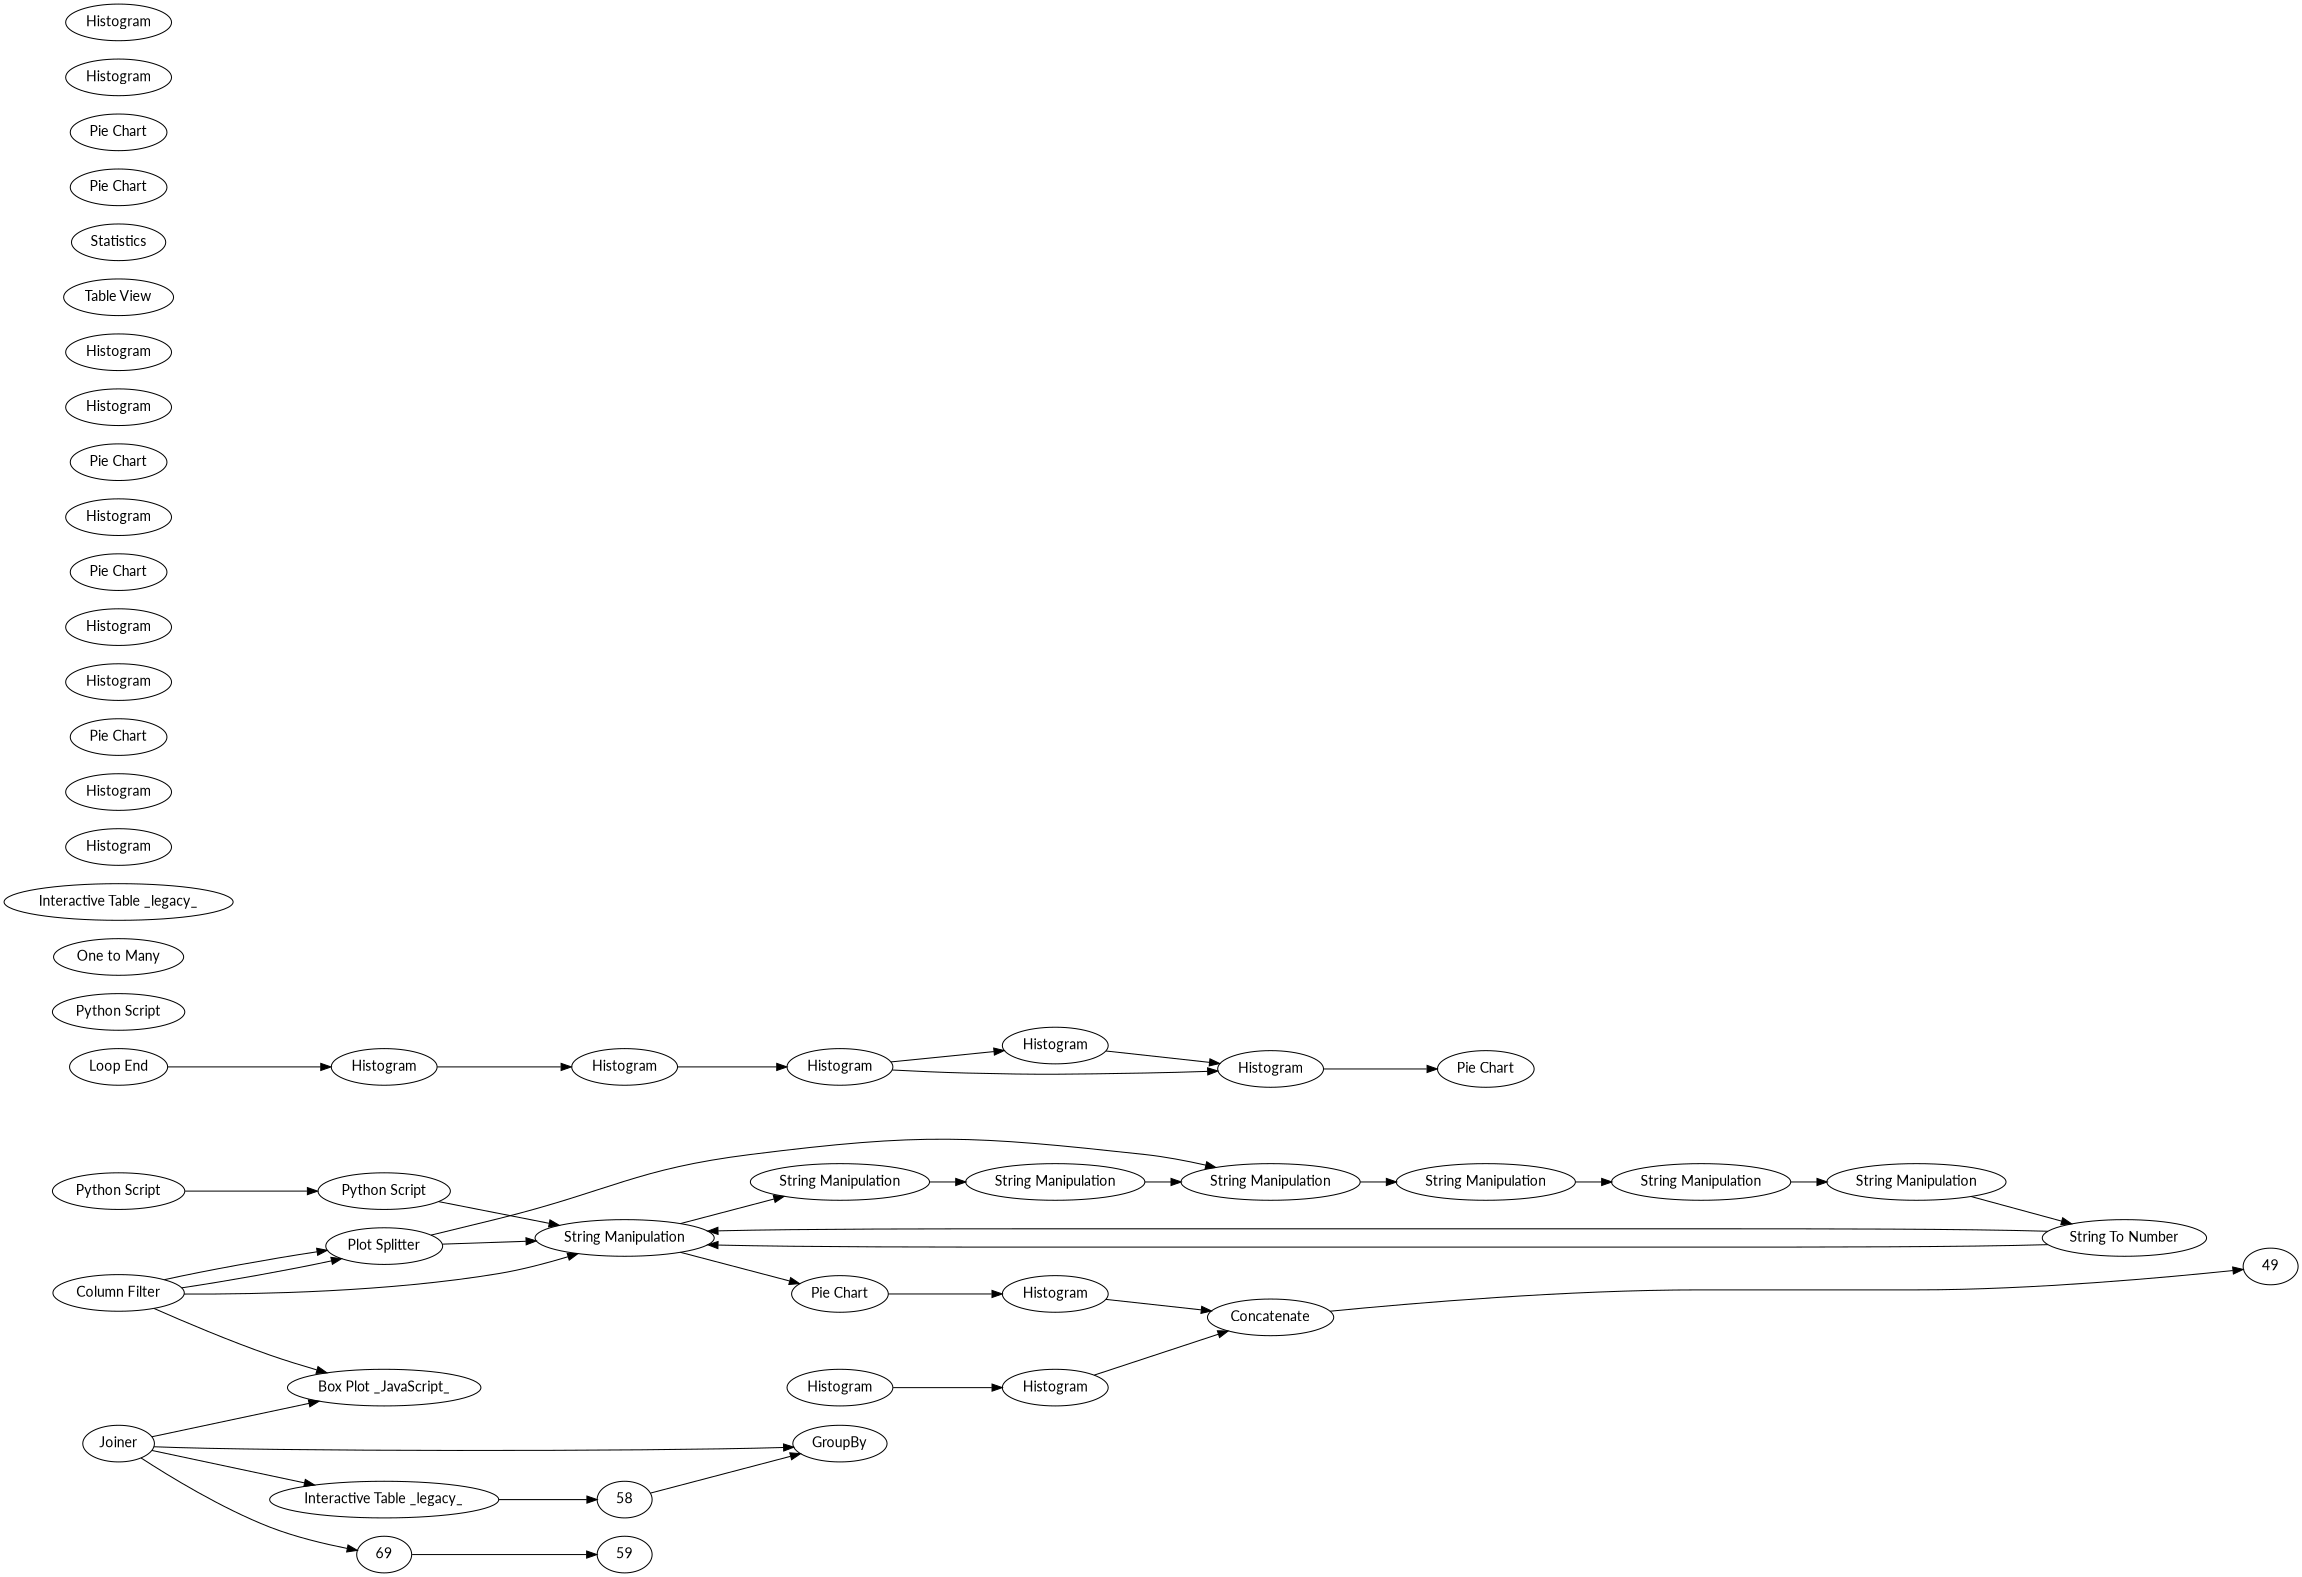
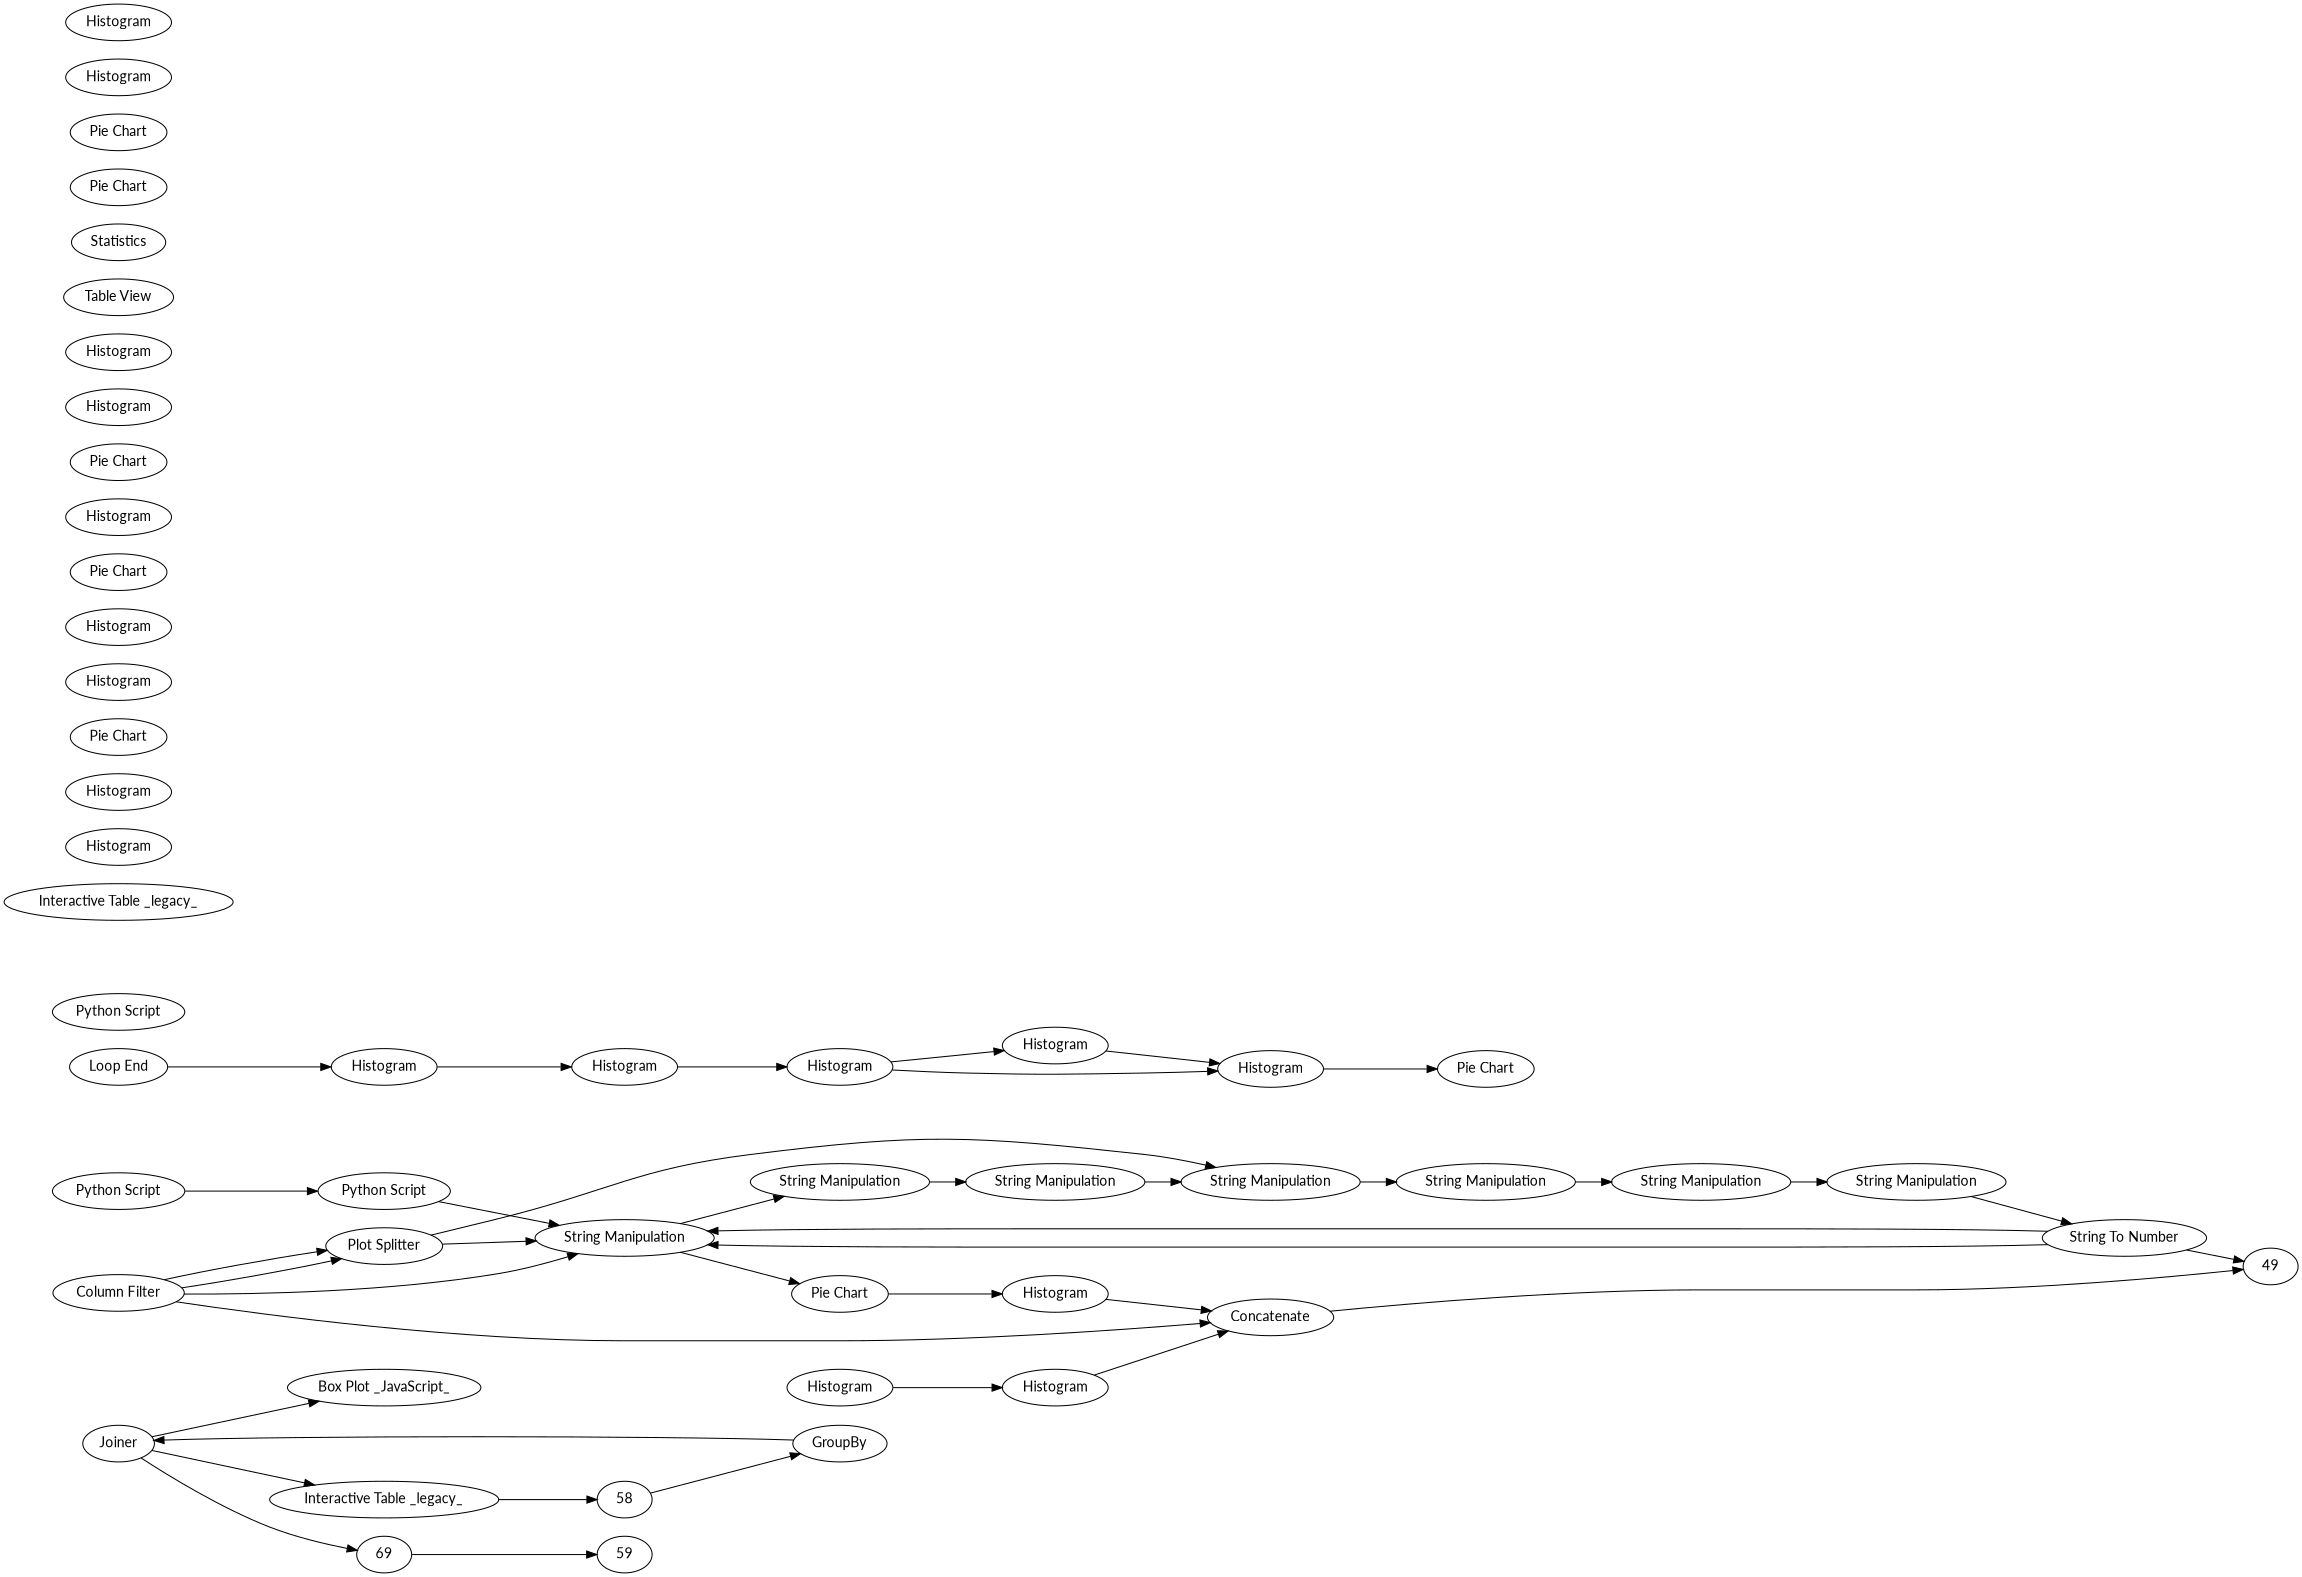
node "One to Many": removed
edge "String To Number" -> "49": added
edge "Column Filter" -> "Box Plot _JavaScript_": now "Column Filter" -> "Concatenate"
edge "Joiner" -> "GroupBy": reversed
